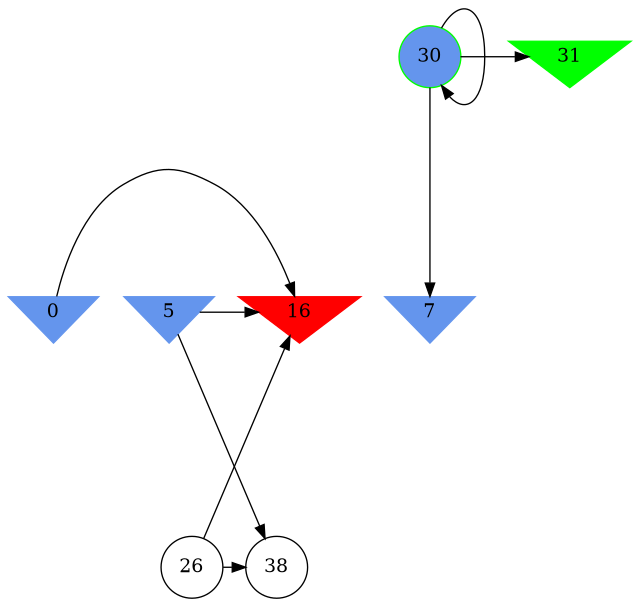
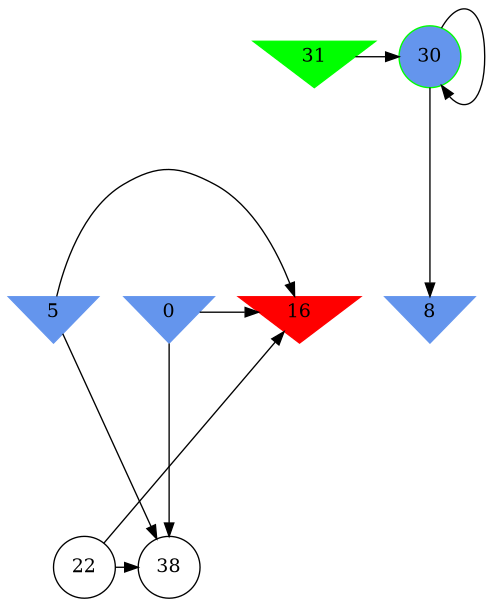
edge "30" -> "31": reversed
node "7": label "7" -> "8"
edge "0" -> "38": added
node "26": label "26" -> "22"
